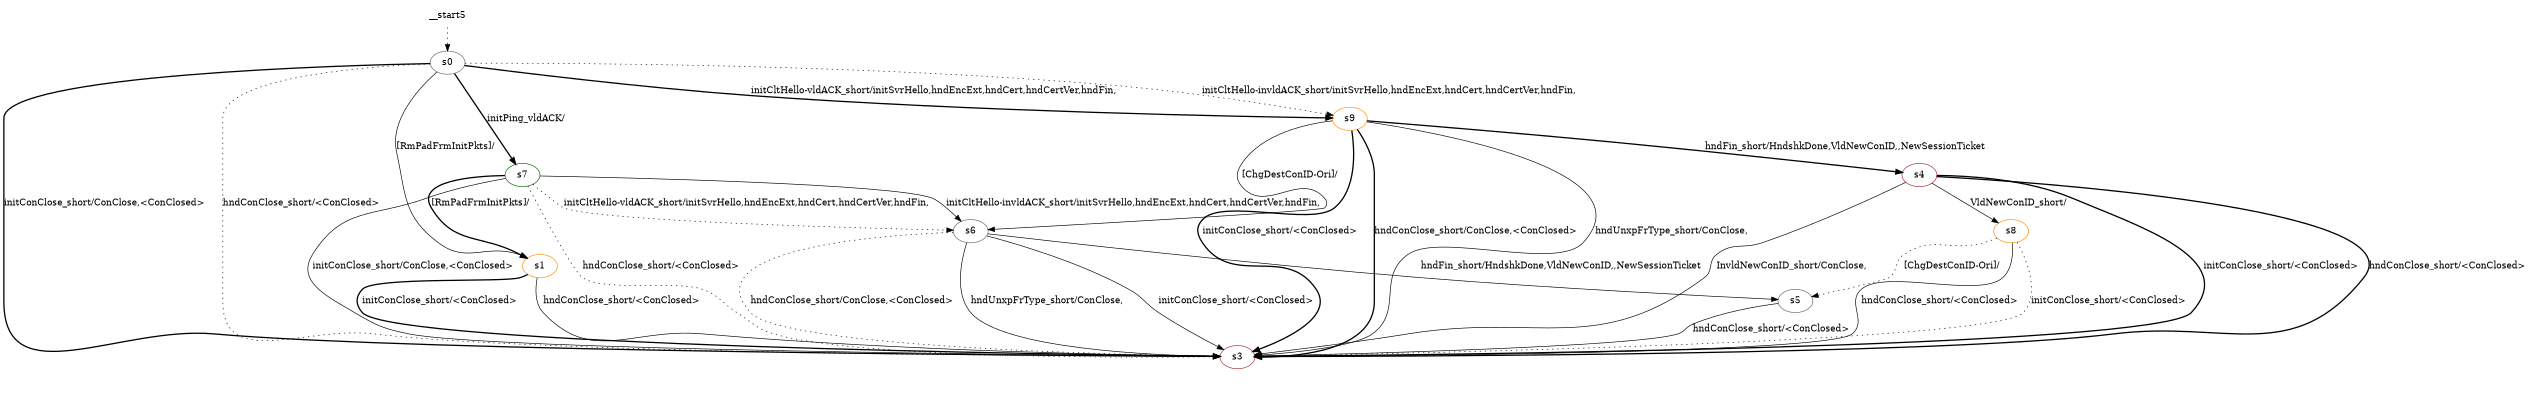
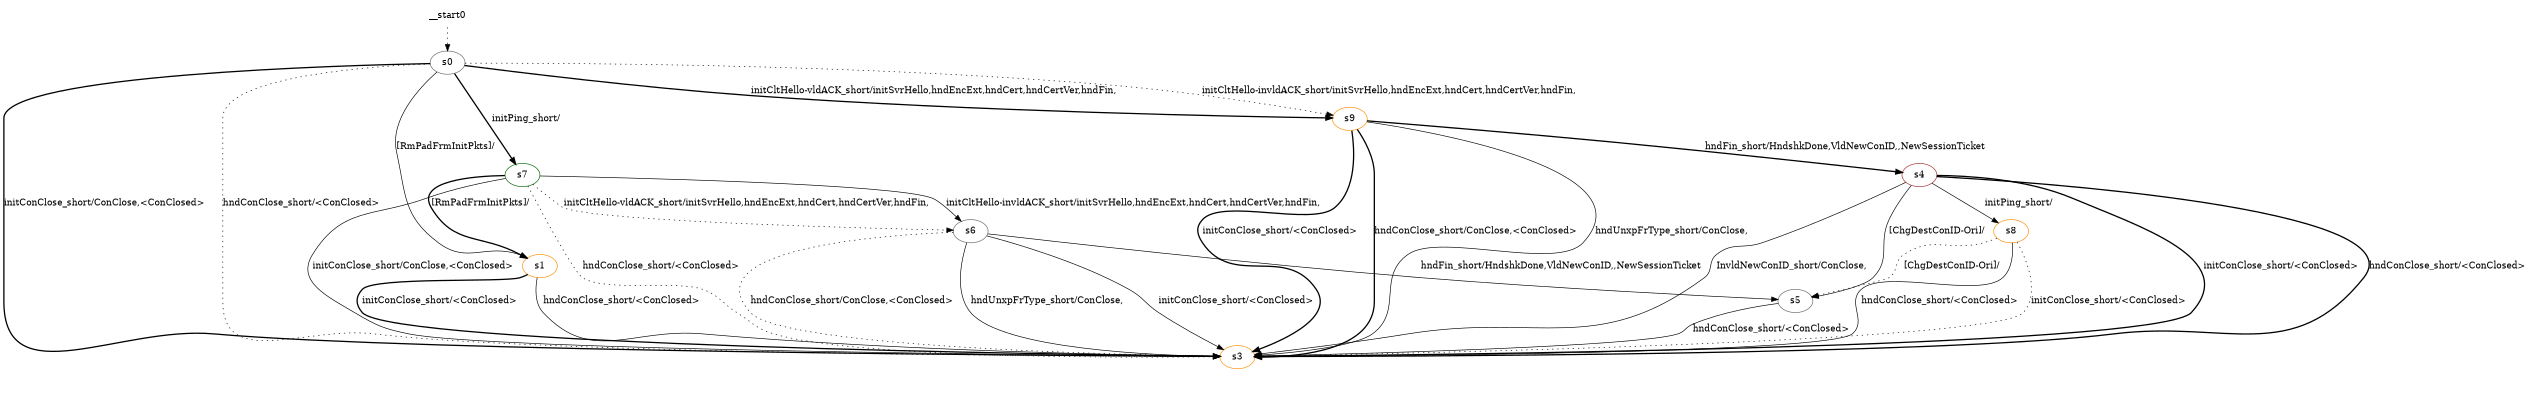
node "__start5": label "__start5" -> "__start0"
edge "s0" -> "s7": label "initPing_vldACK/ " -> "initPing_short/ "
edge "s4" -> "s8": label "VldNewConID_short/ " -> "initPing_short/ "
edge "s9" -> "s6": removed, label "[ChgDestConID-Ori]/"
edge "s4" -> "s5": added, label "[ChgDestConID-Ori]/"
node "s3": color brown -> darkorange
